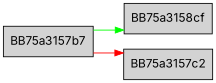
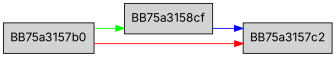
edge "BB75a3158cf" -> "BB75a3157c2": added
node "BB75a3157b7": label "BB75a3157b7" -> "BB75a3157b0"
